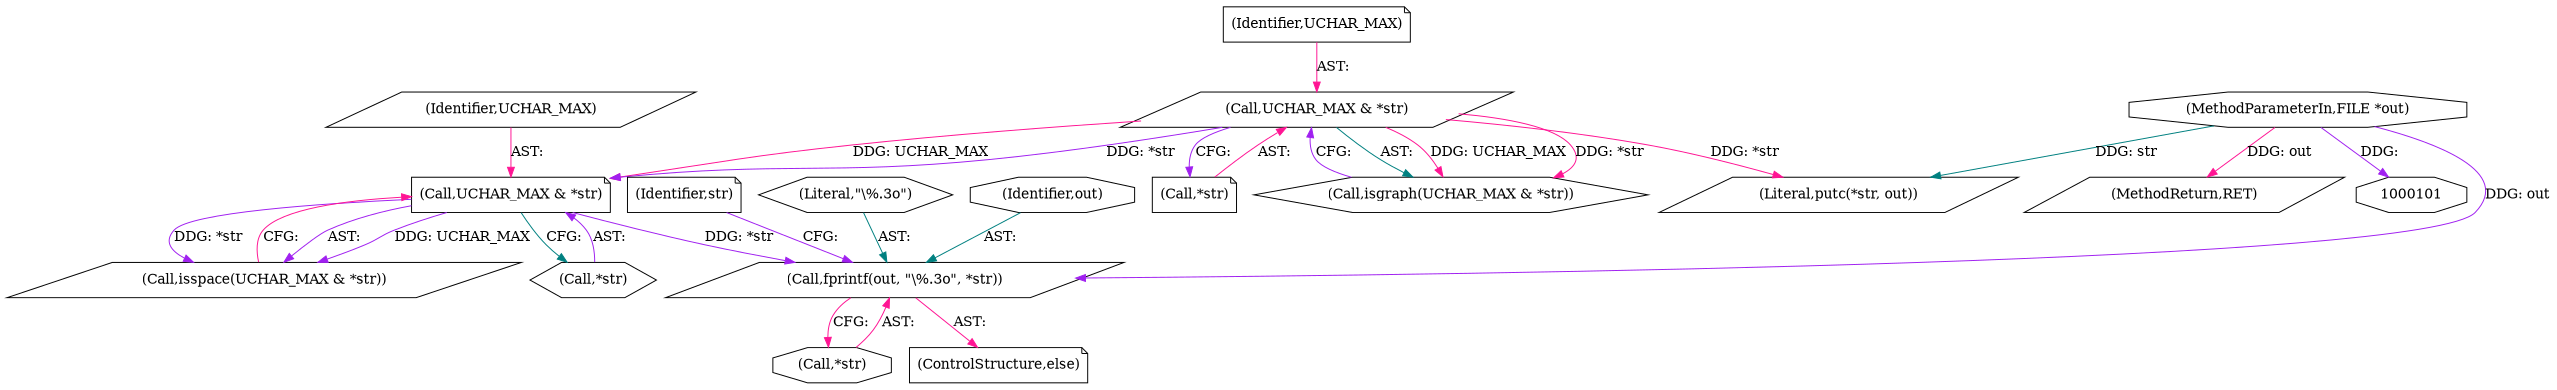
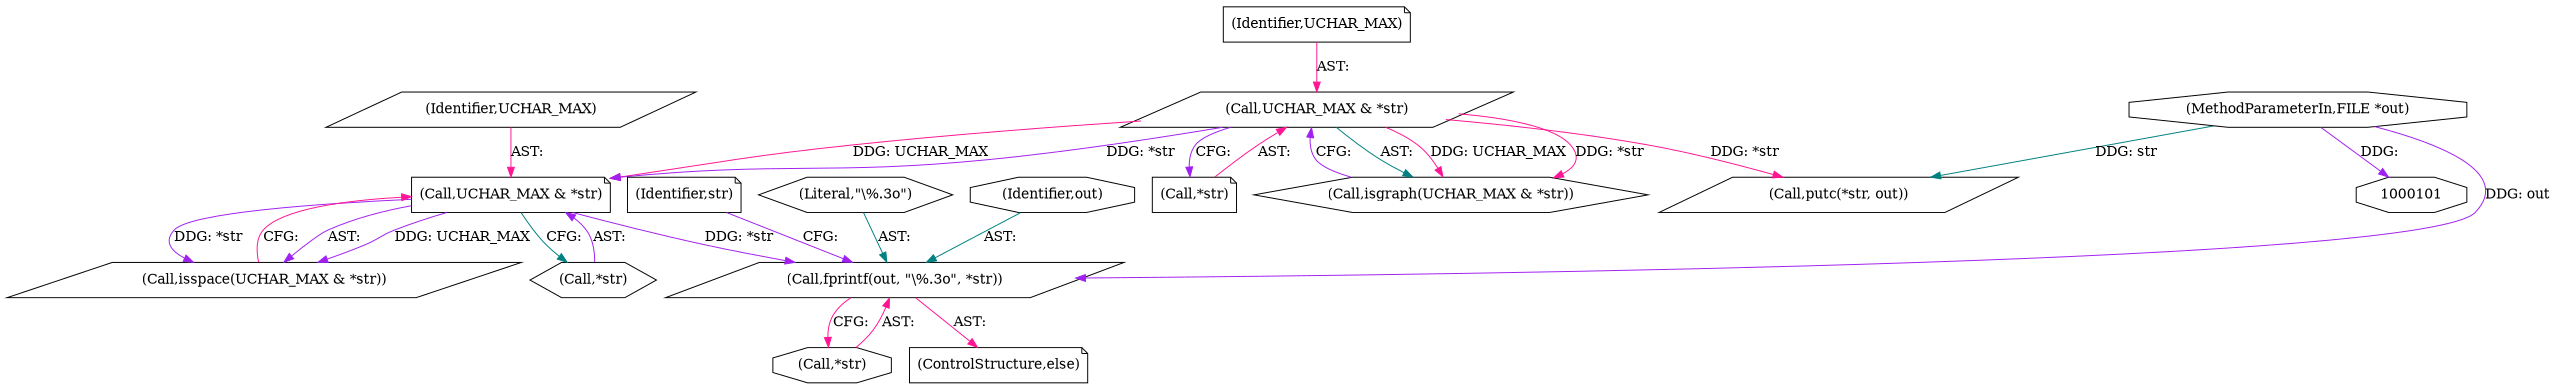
node "(Literal,putc(*str, out))": label "(Literal,putc(*str, out))" -> "(Call,putc(*str, out))"
node "(MethodReturn,RET)": removed
